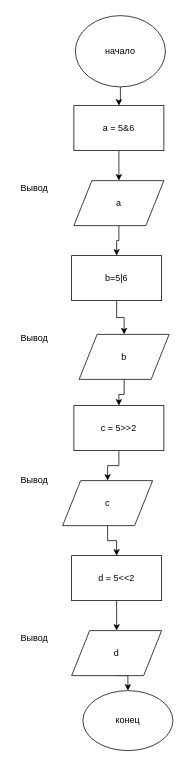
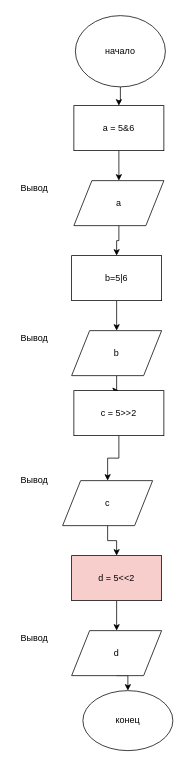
node "b": moved (124, 357) -> (117, 353)
node "c = 5>>2": moved (119, 428) -> (119, 413)
node "d = 5<<2": fillcolor #ffffff -> #f8cecc
